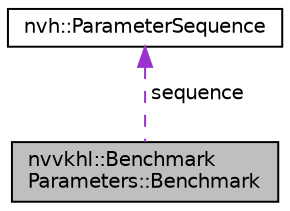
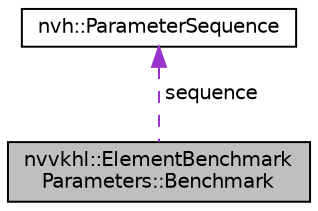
node "nvvkhl::Benchmark Parameters::Benchmark": label "nvvkhl::Benchmark Parameters::Benchmark" -> "nvvkhl::ElementBenchmark Parameters::Benchmark"
